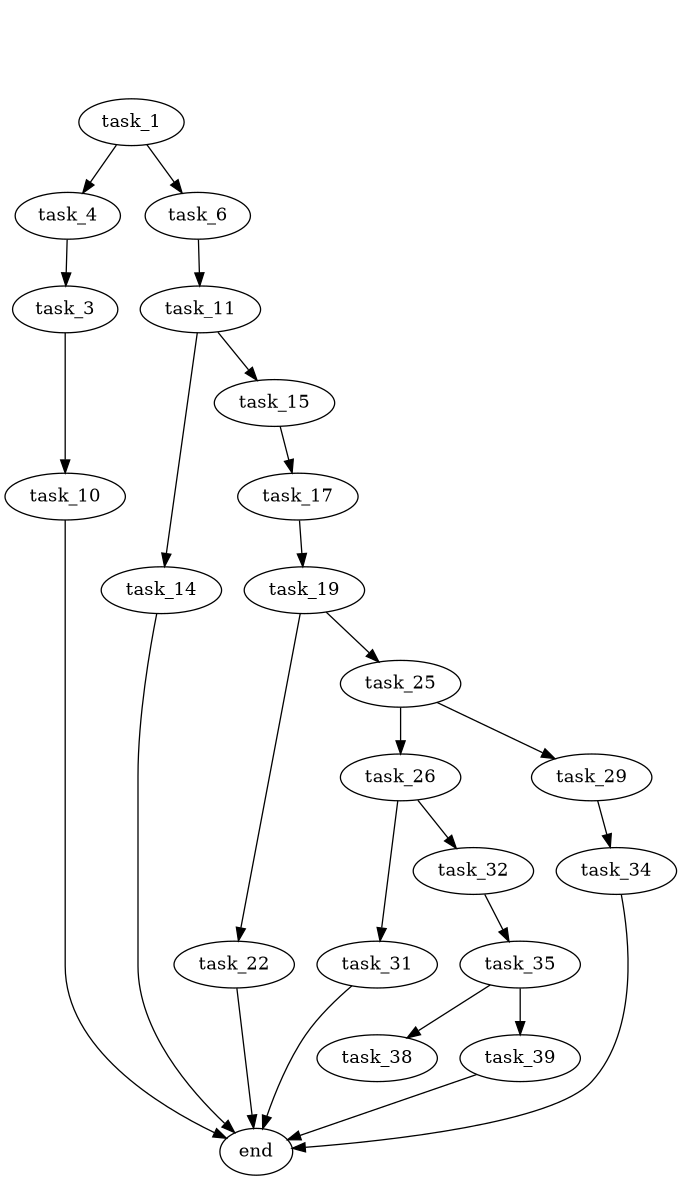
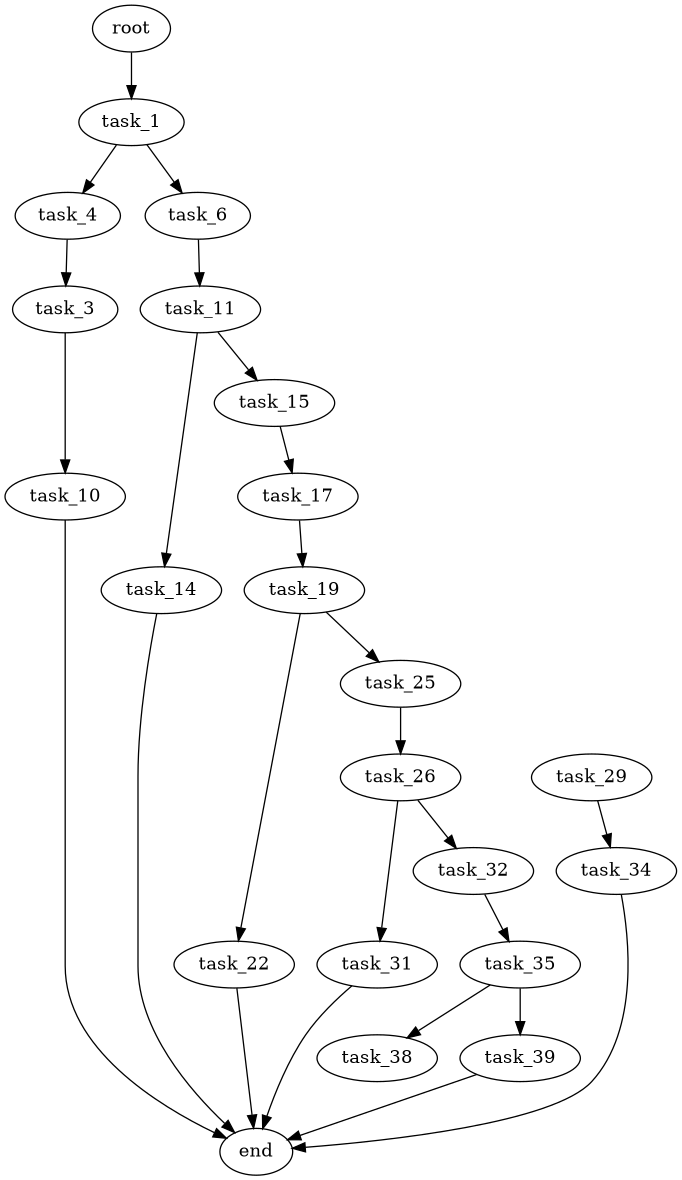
node "root": added
edge "task_25" -> "task_29": removed
